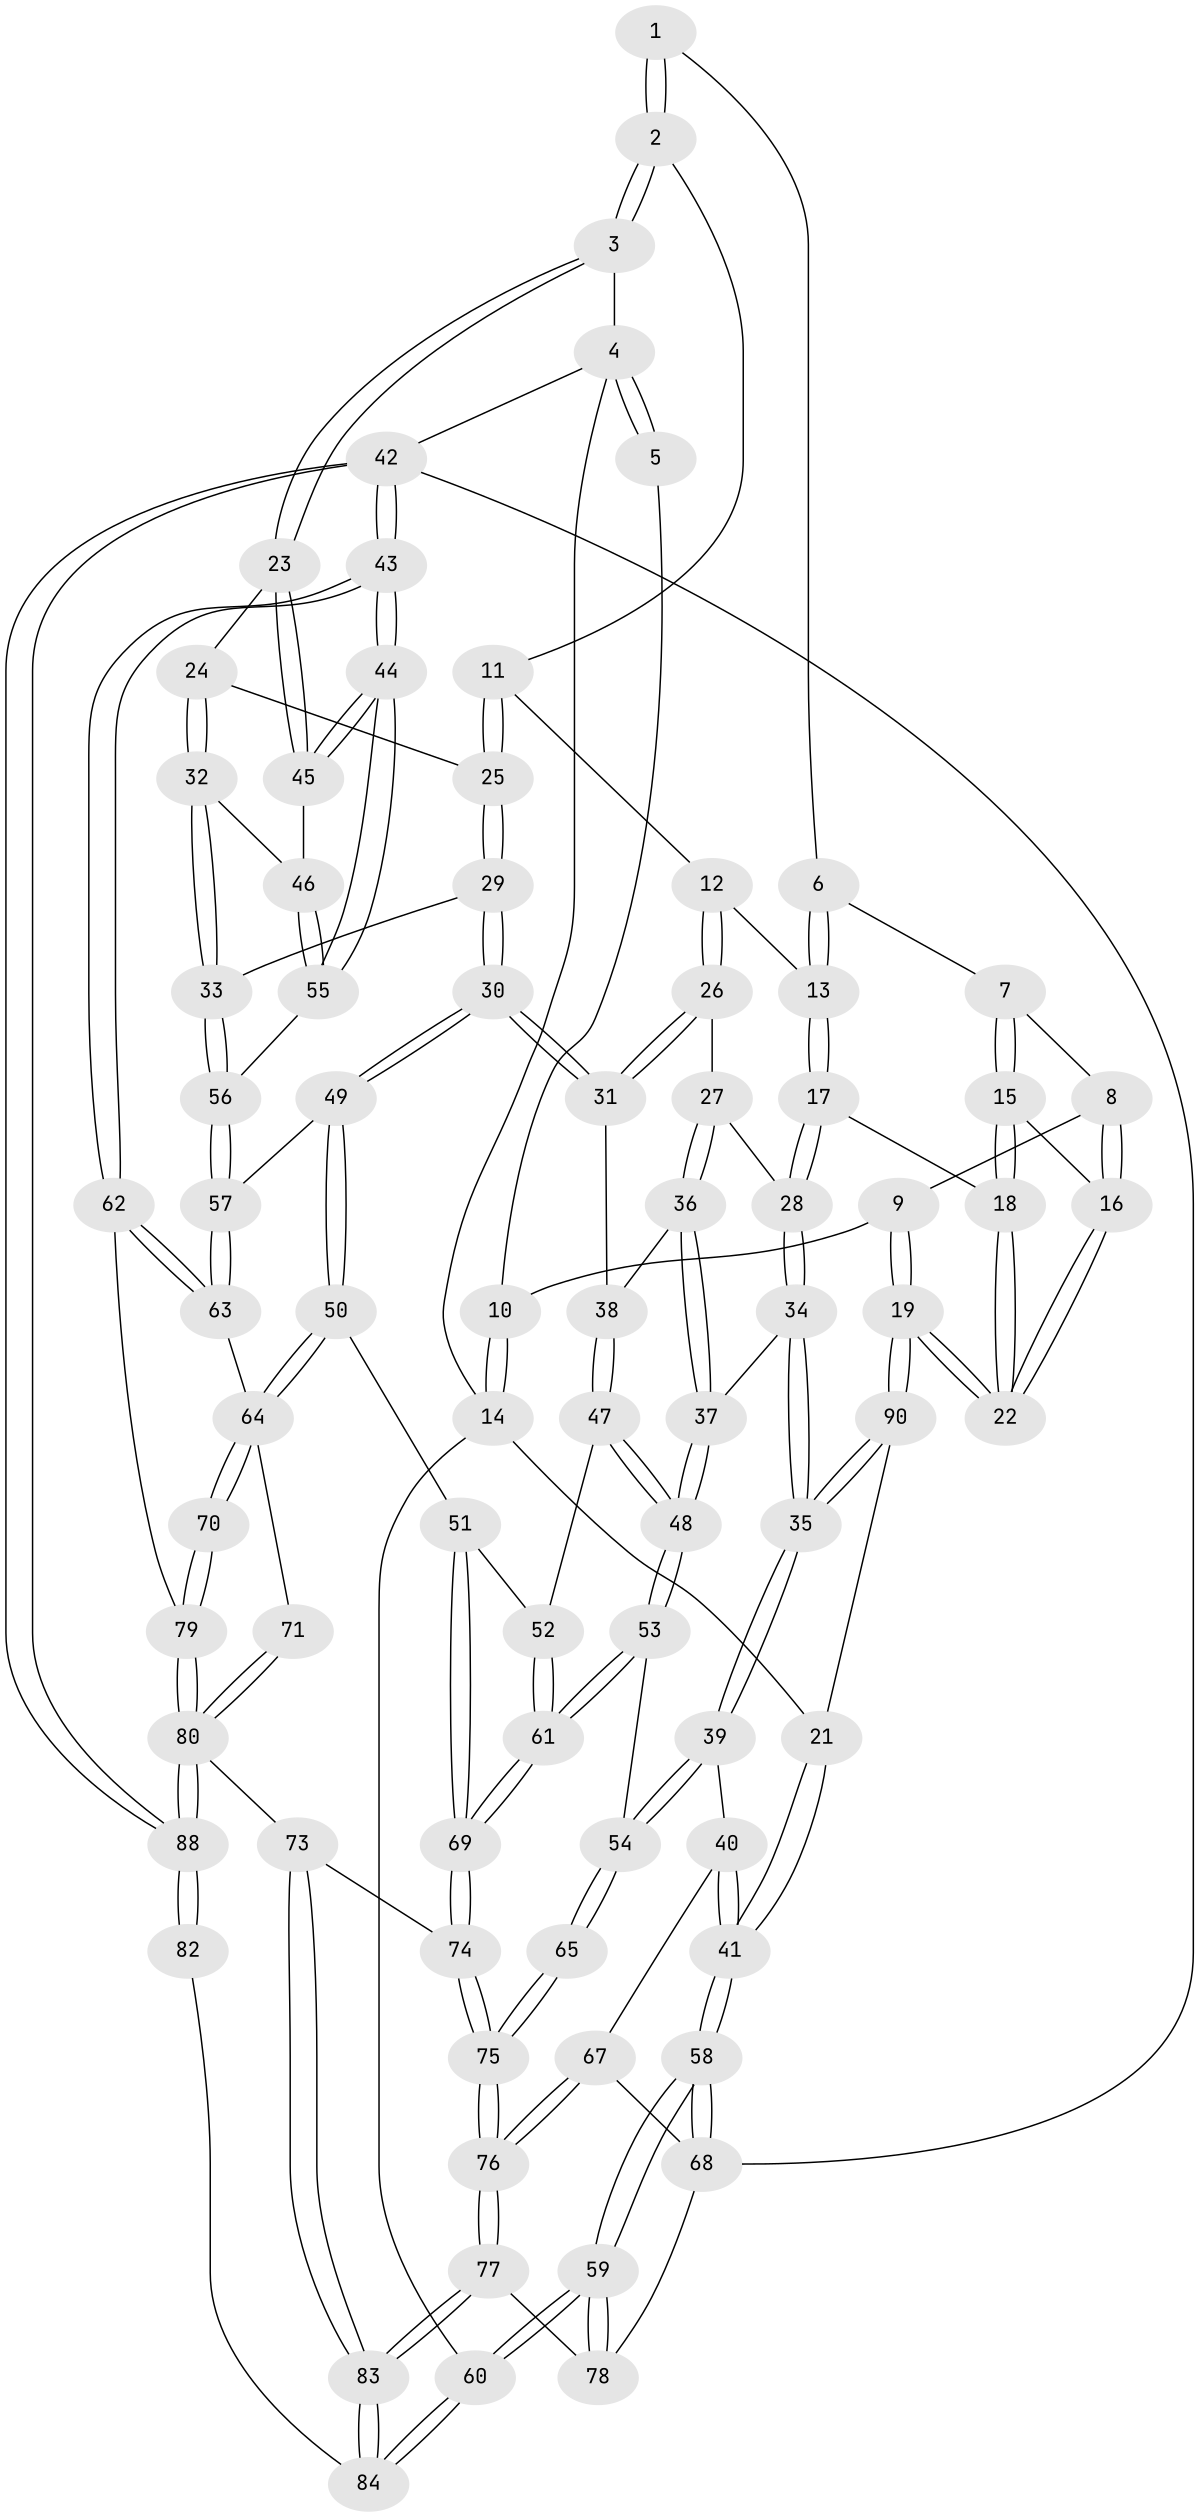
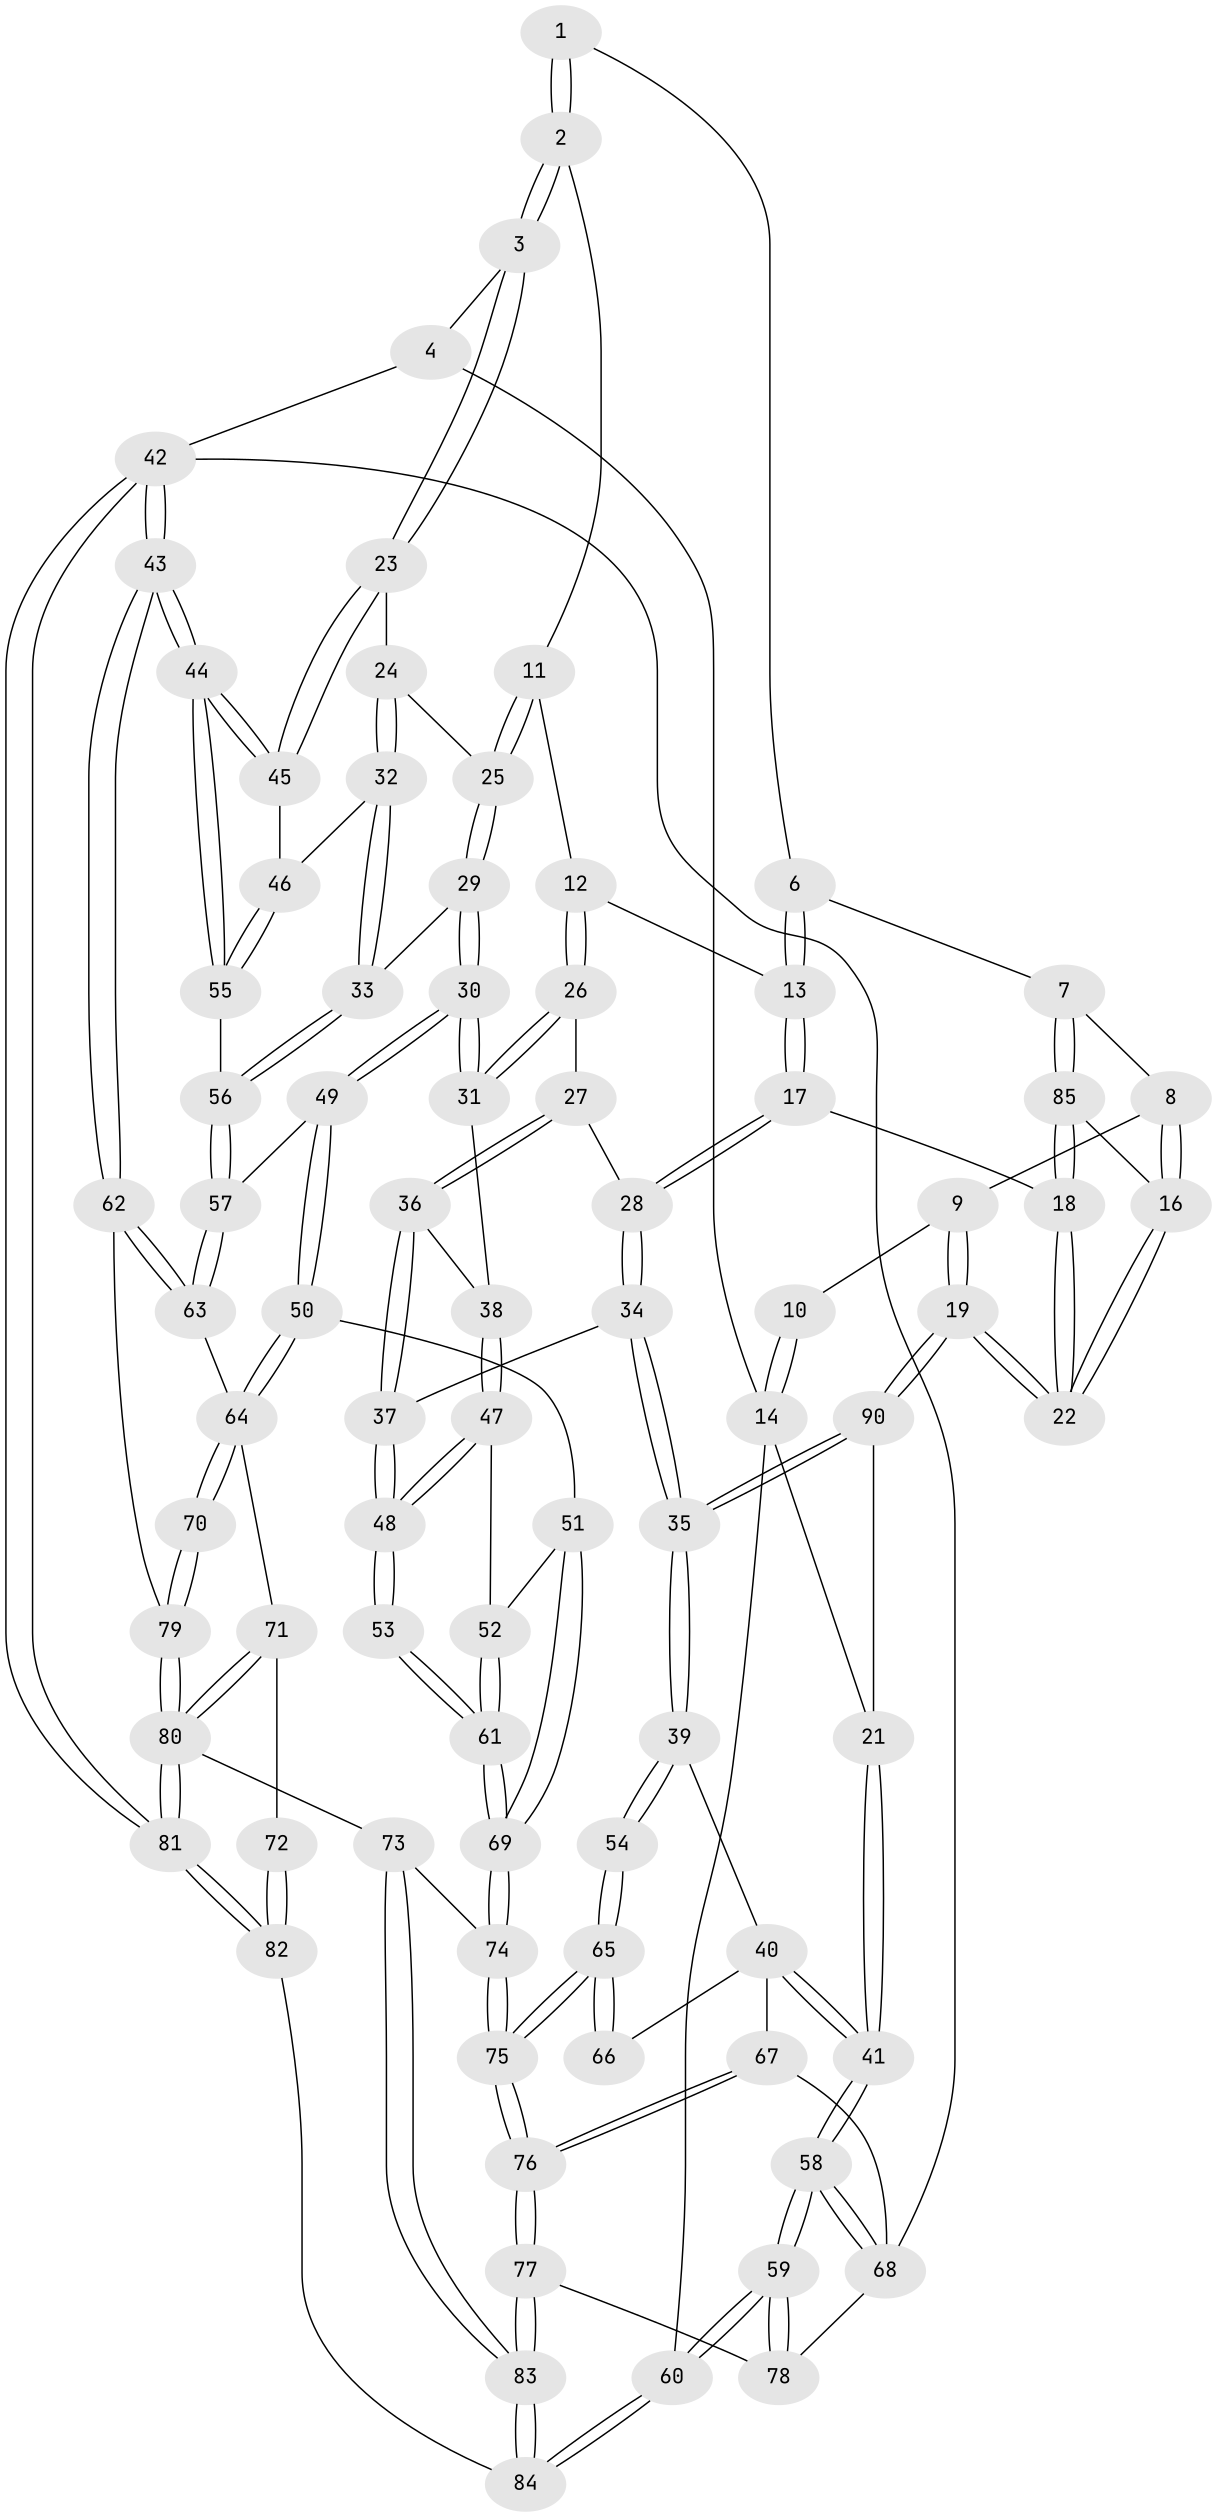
node "5": removed
node "15": label "15" -> "85"
edge "53" -- "54": removed
node "88": label "88" -> "81"
node "72": added
node "66": added
